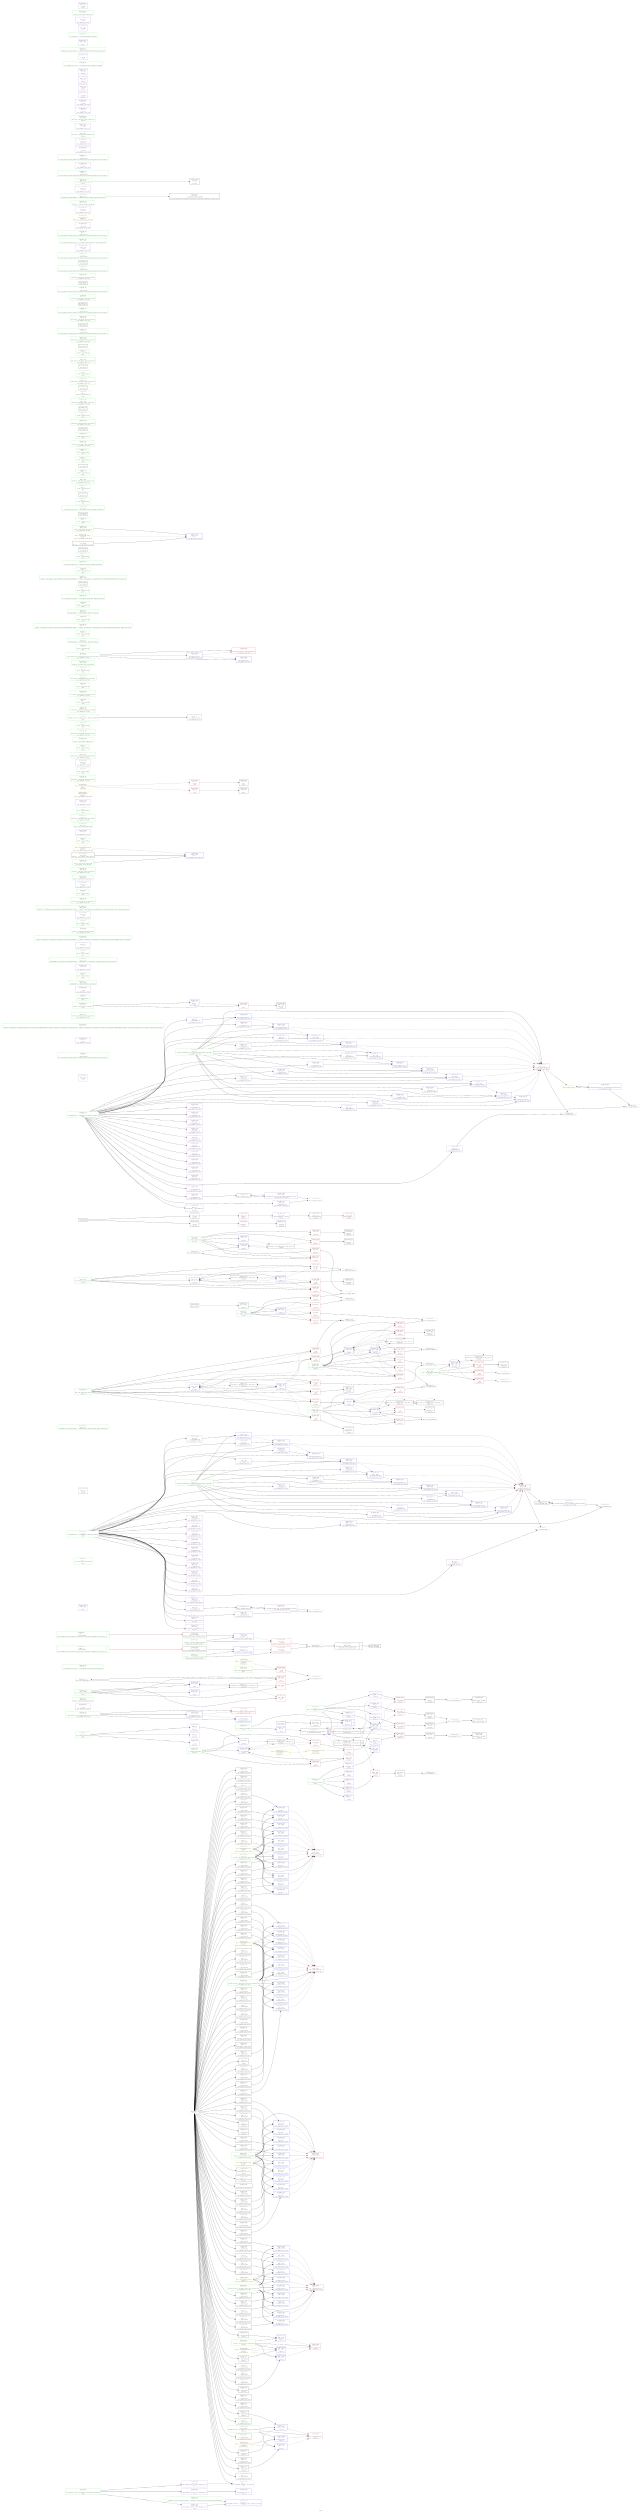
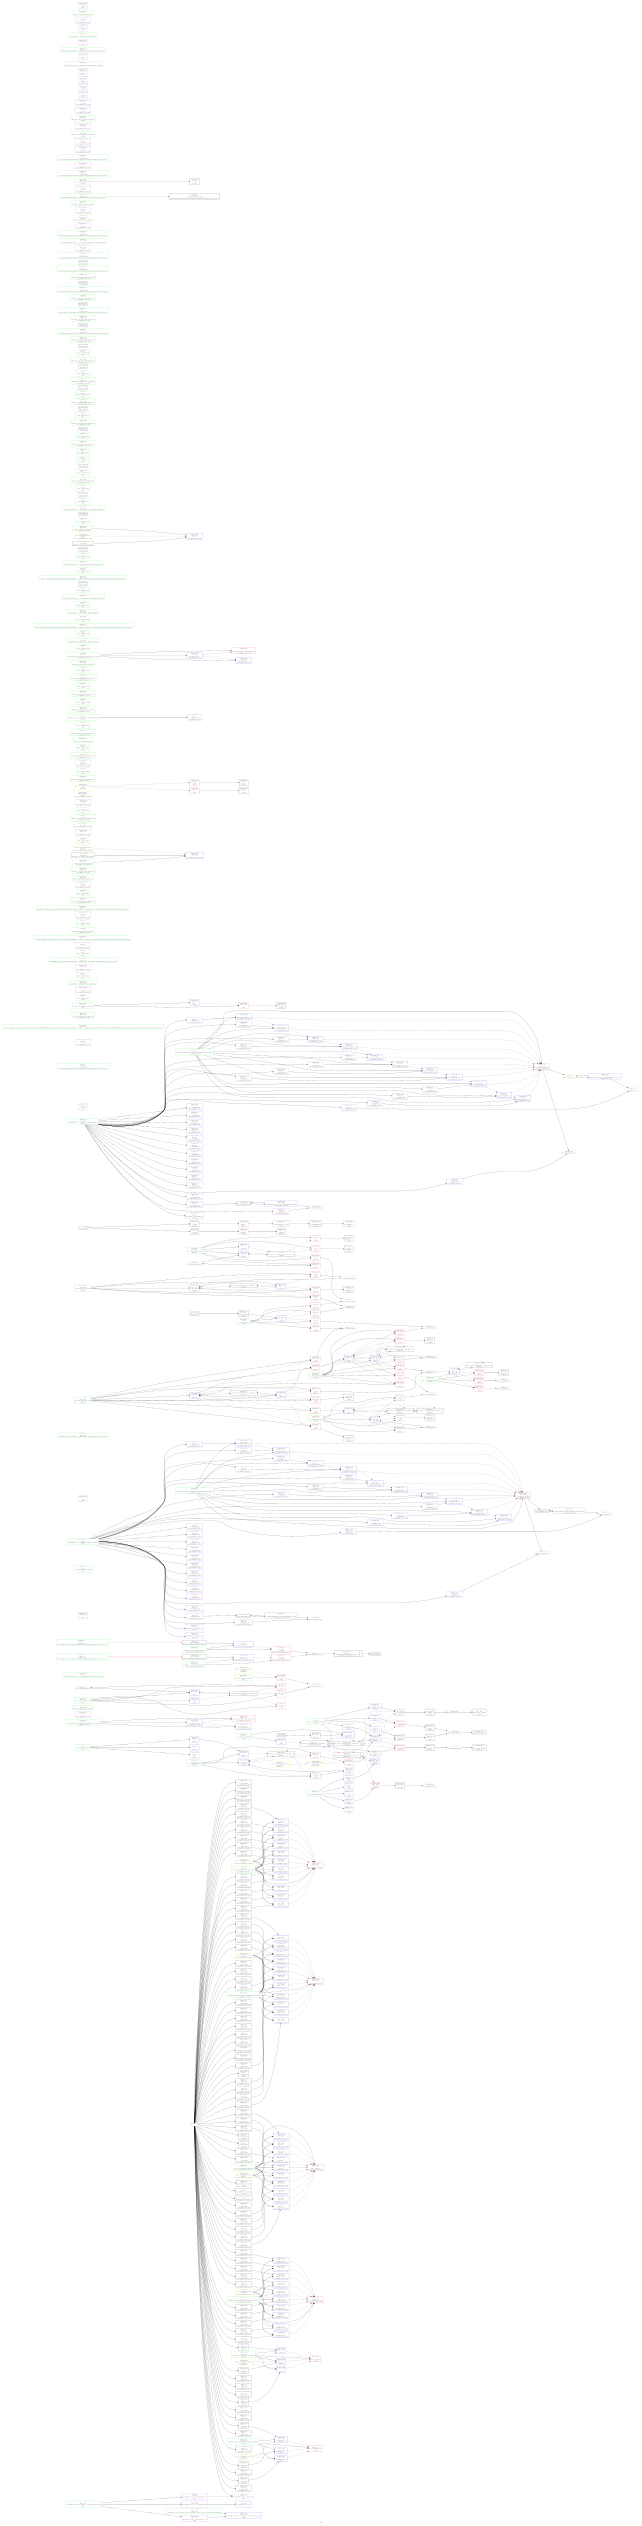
node "NodeID: 255": added
